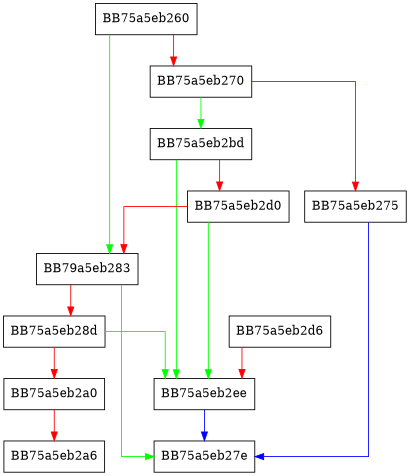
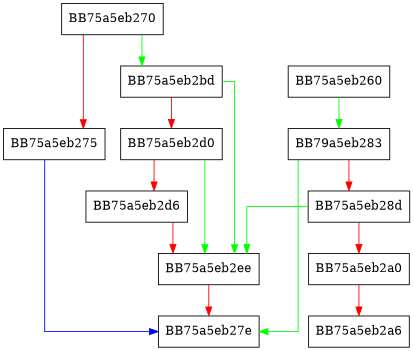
edge "BB75a5eb260" -> "BB75a5eb270": removed
edge "BB75a5eb2d0" -> "BB79a5eb283": now "BB75a5eb2d0" -> "BB75a5eb2d6"
edge "BB75a5eb2ee" -> "BB75a5eb27e": color blue -> red
